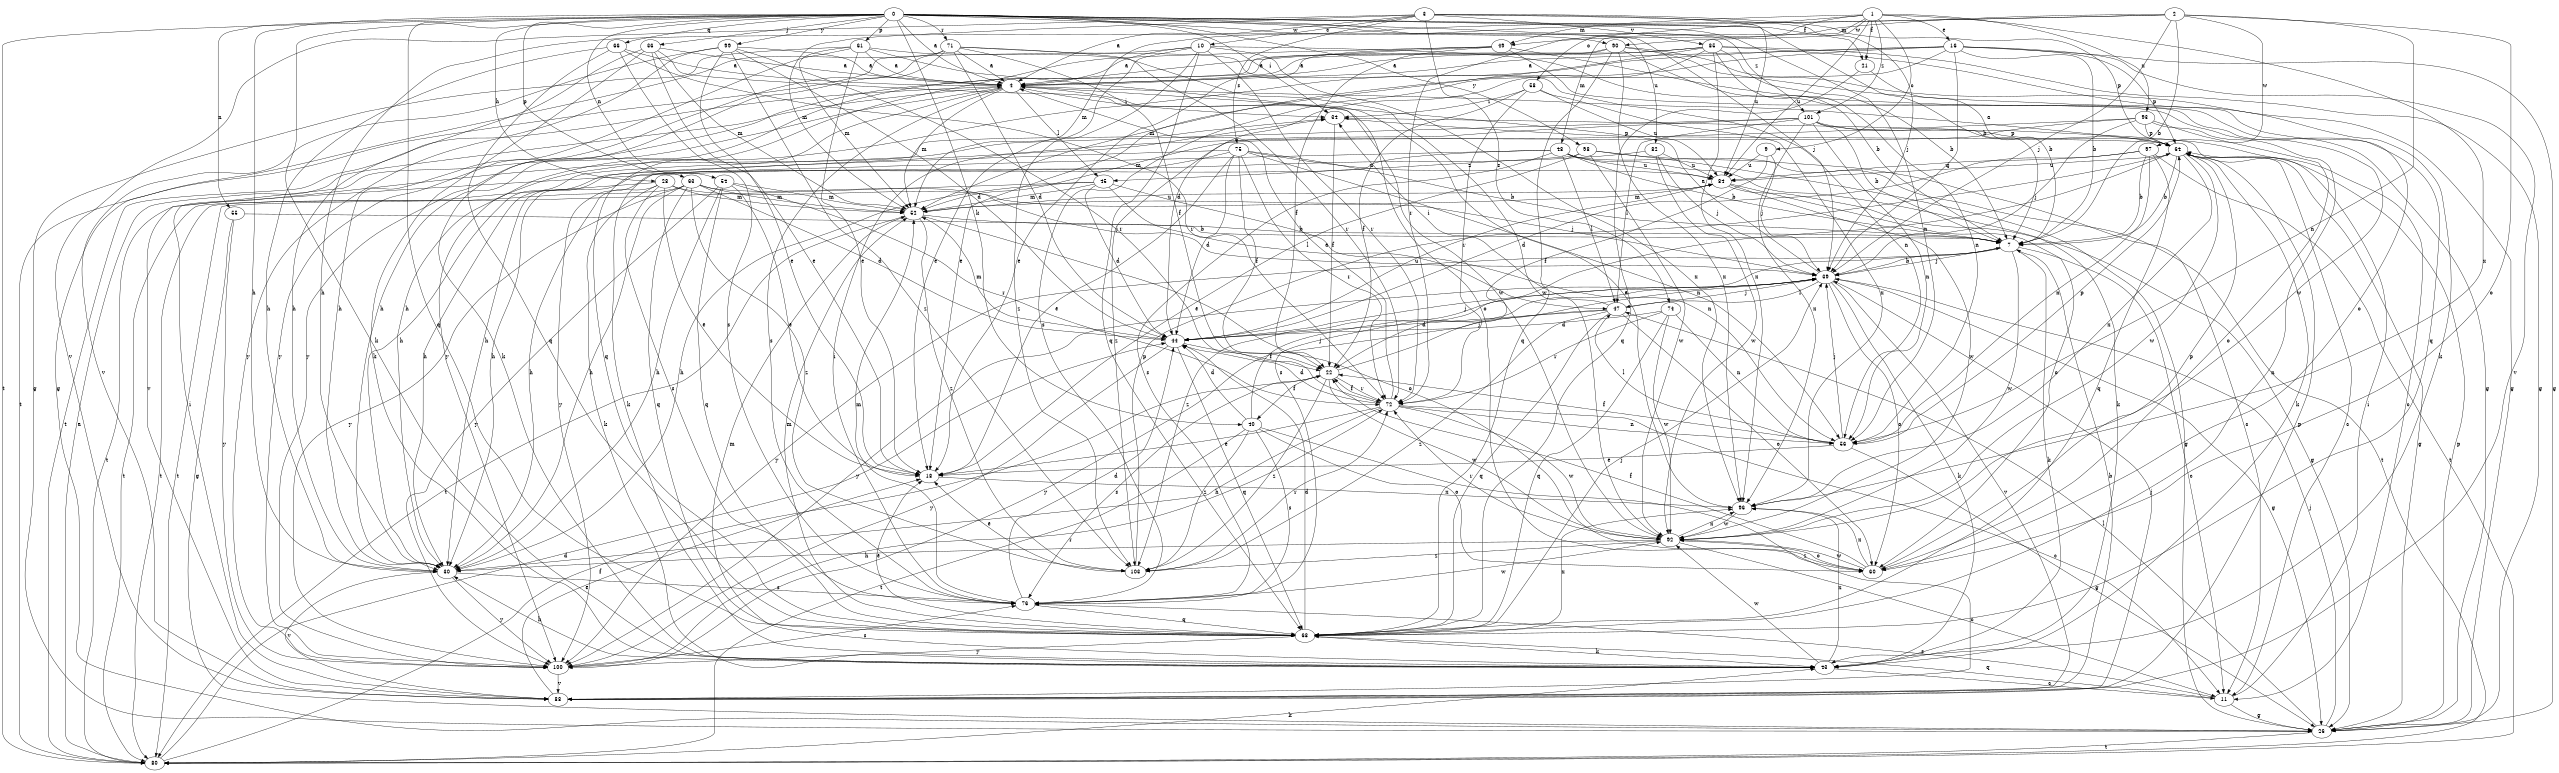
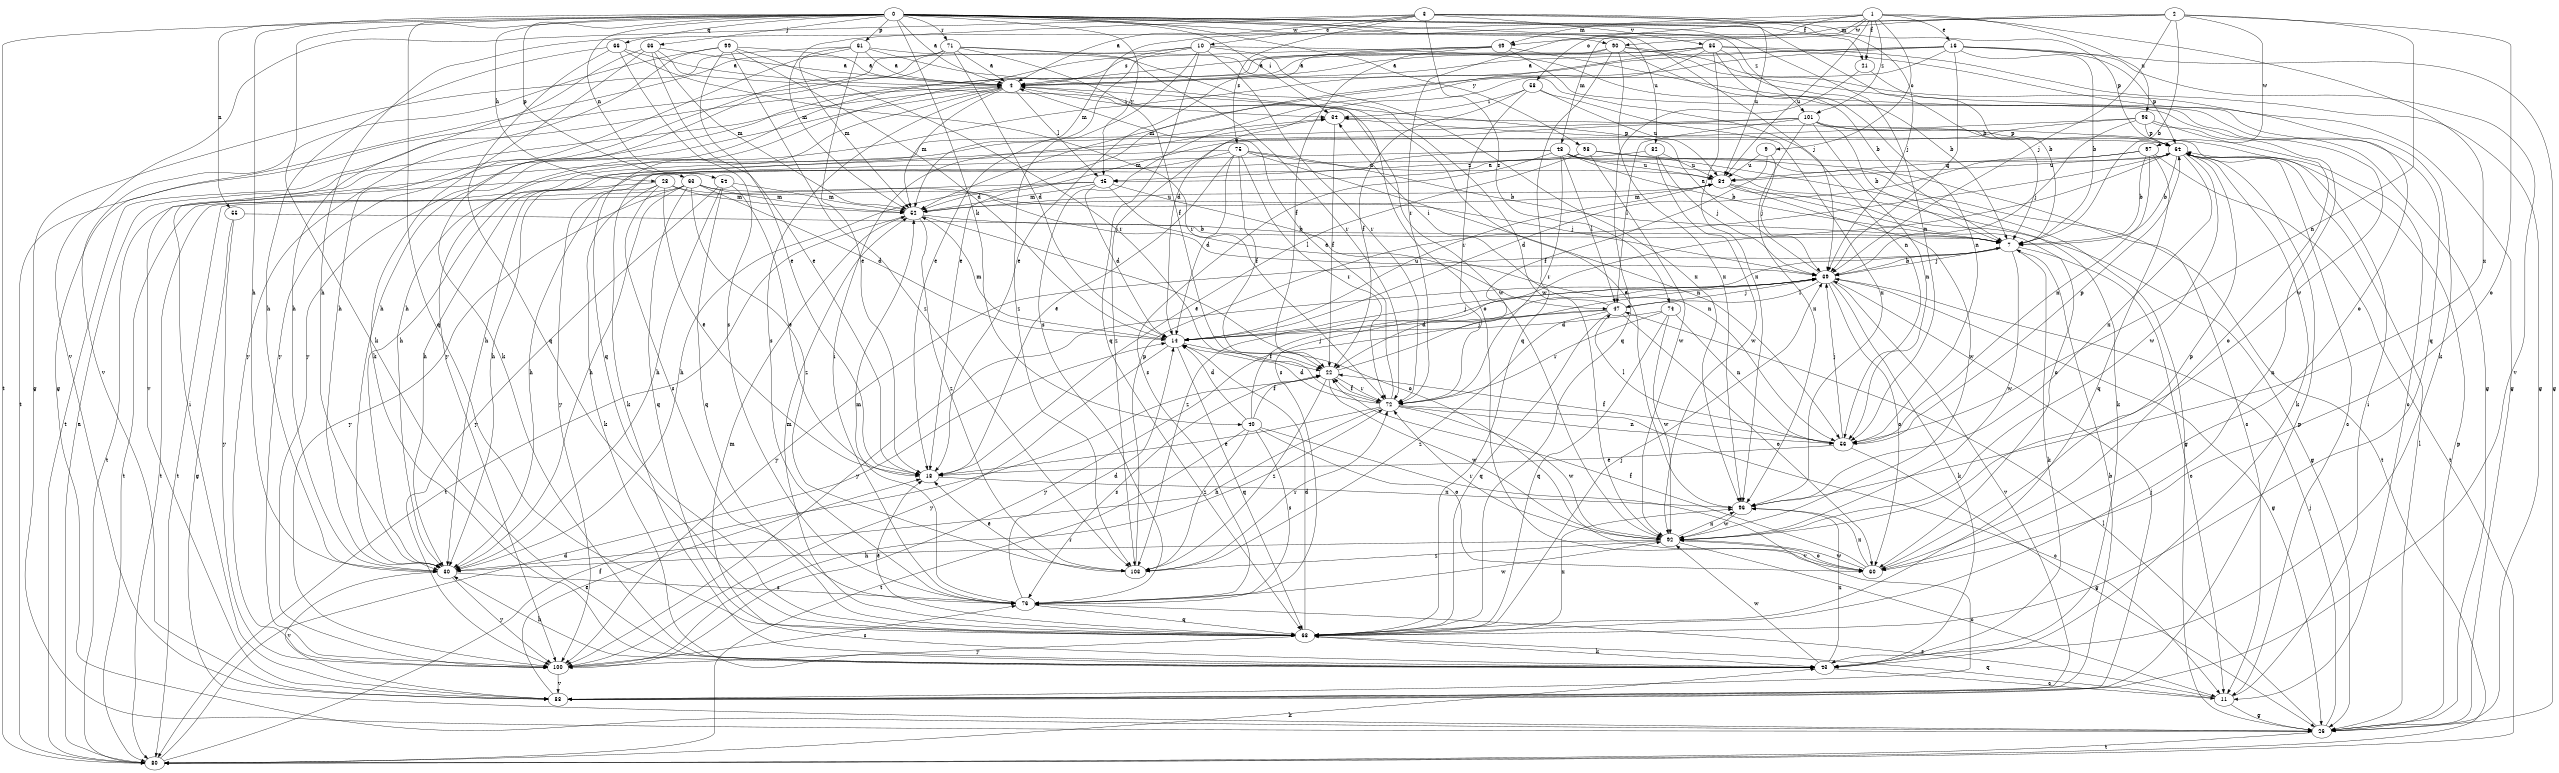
edge "0" -> "99": now "0" -> "45"
edge "10" -> "4": label "a" -> "s"
edge "64" -> "4": now "64" -> "45"
edge "54" -> "72": now "48" -> "72"
node "44": label "44" -> "14"
edge "22" -> "40": reversed
edge "64" -> "26": label "g" -> "l"
edge "40" -> "88": label "z" -> "v"
